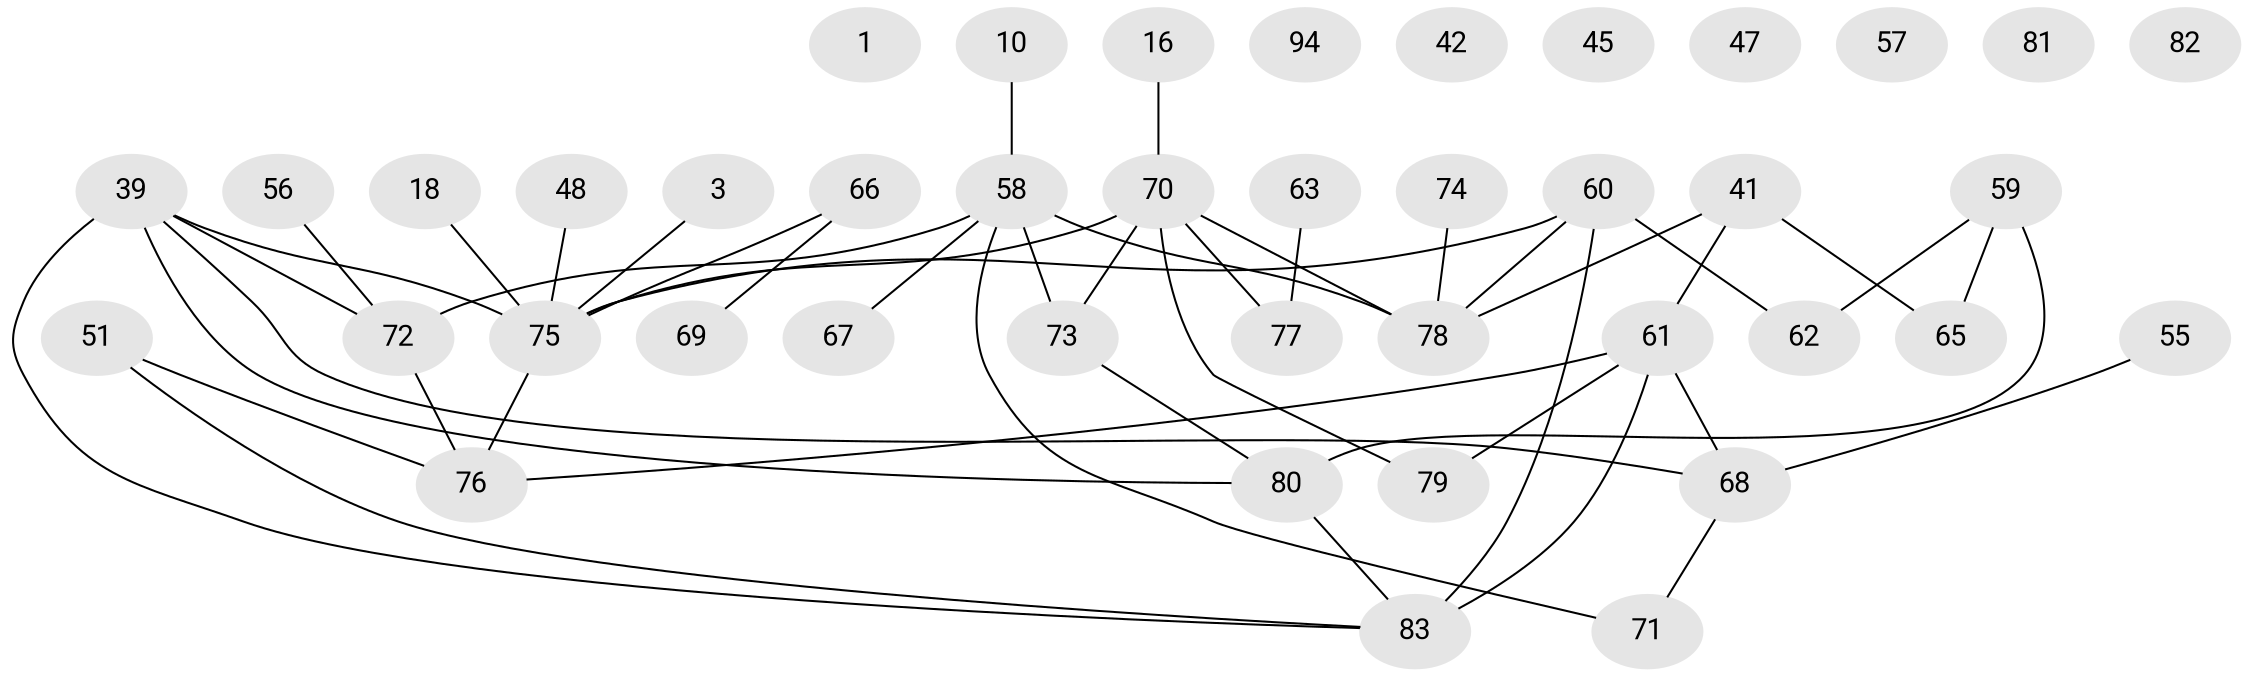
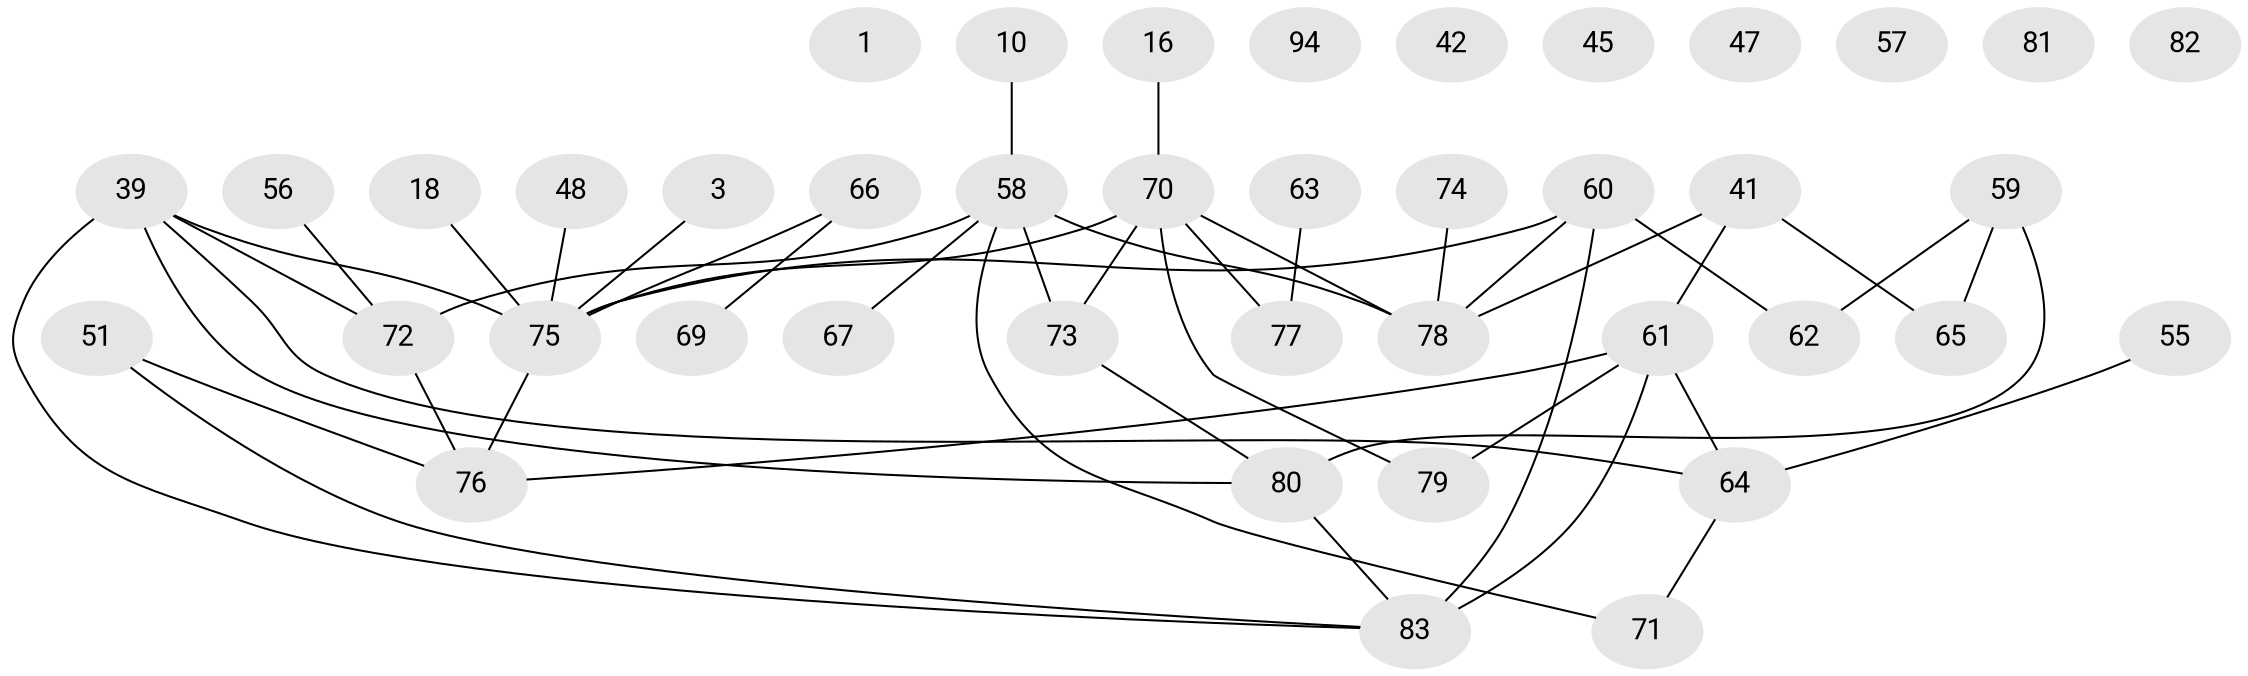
node "68": label "68" -> "64"
